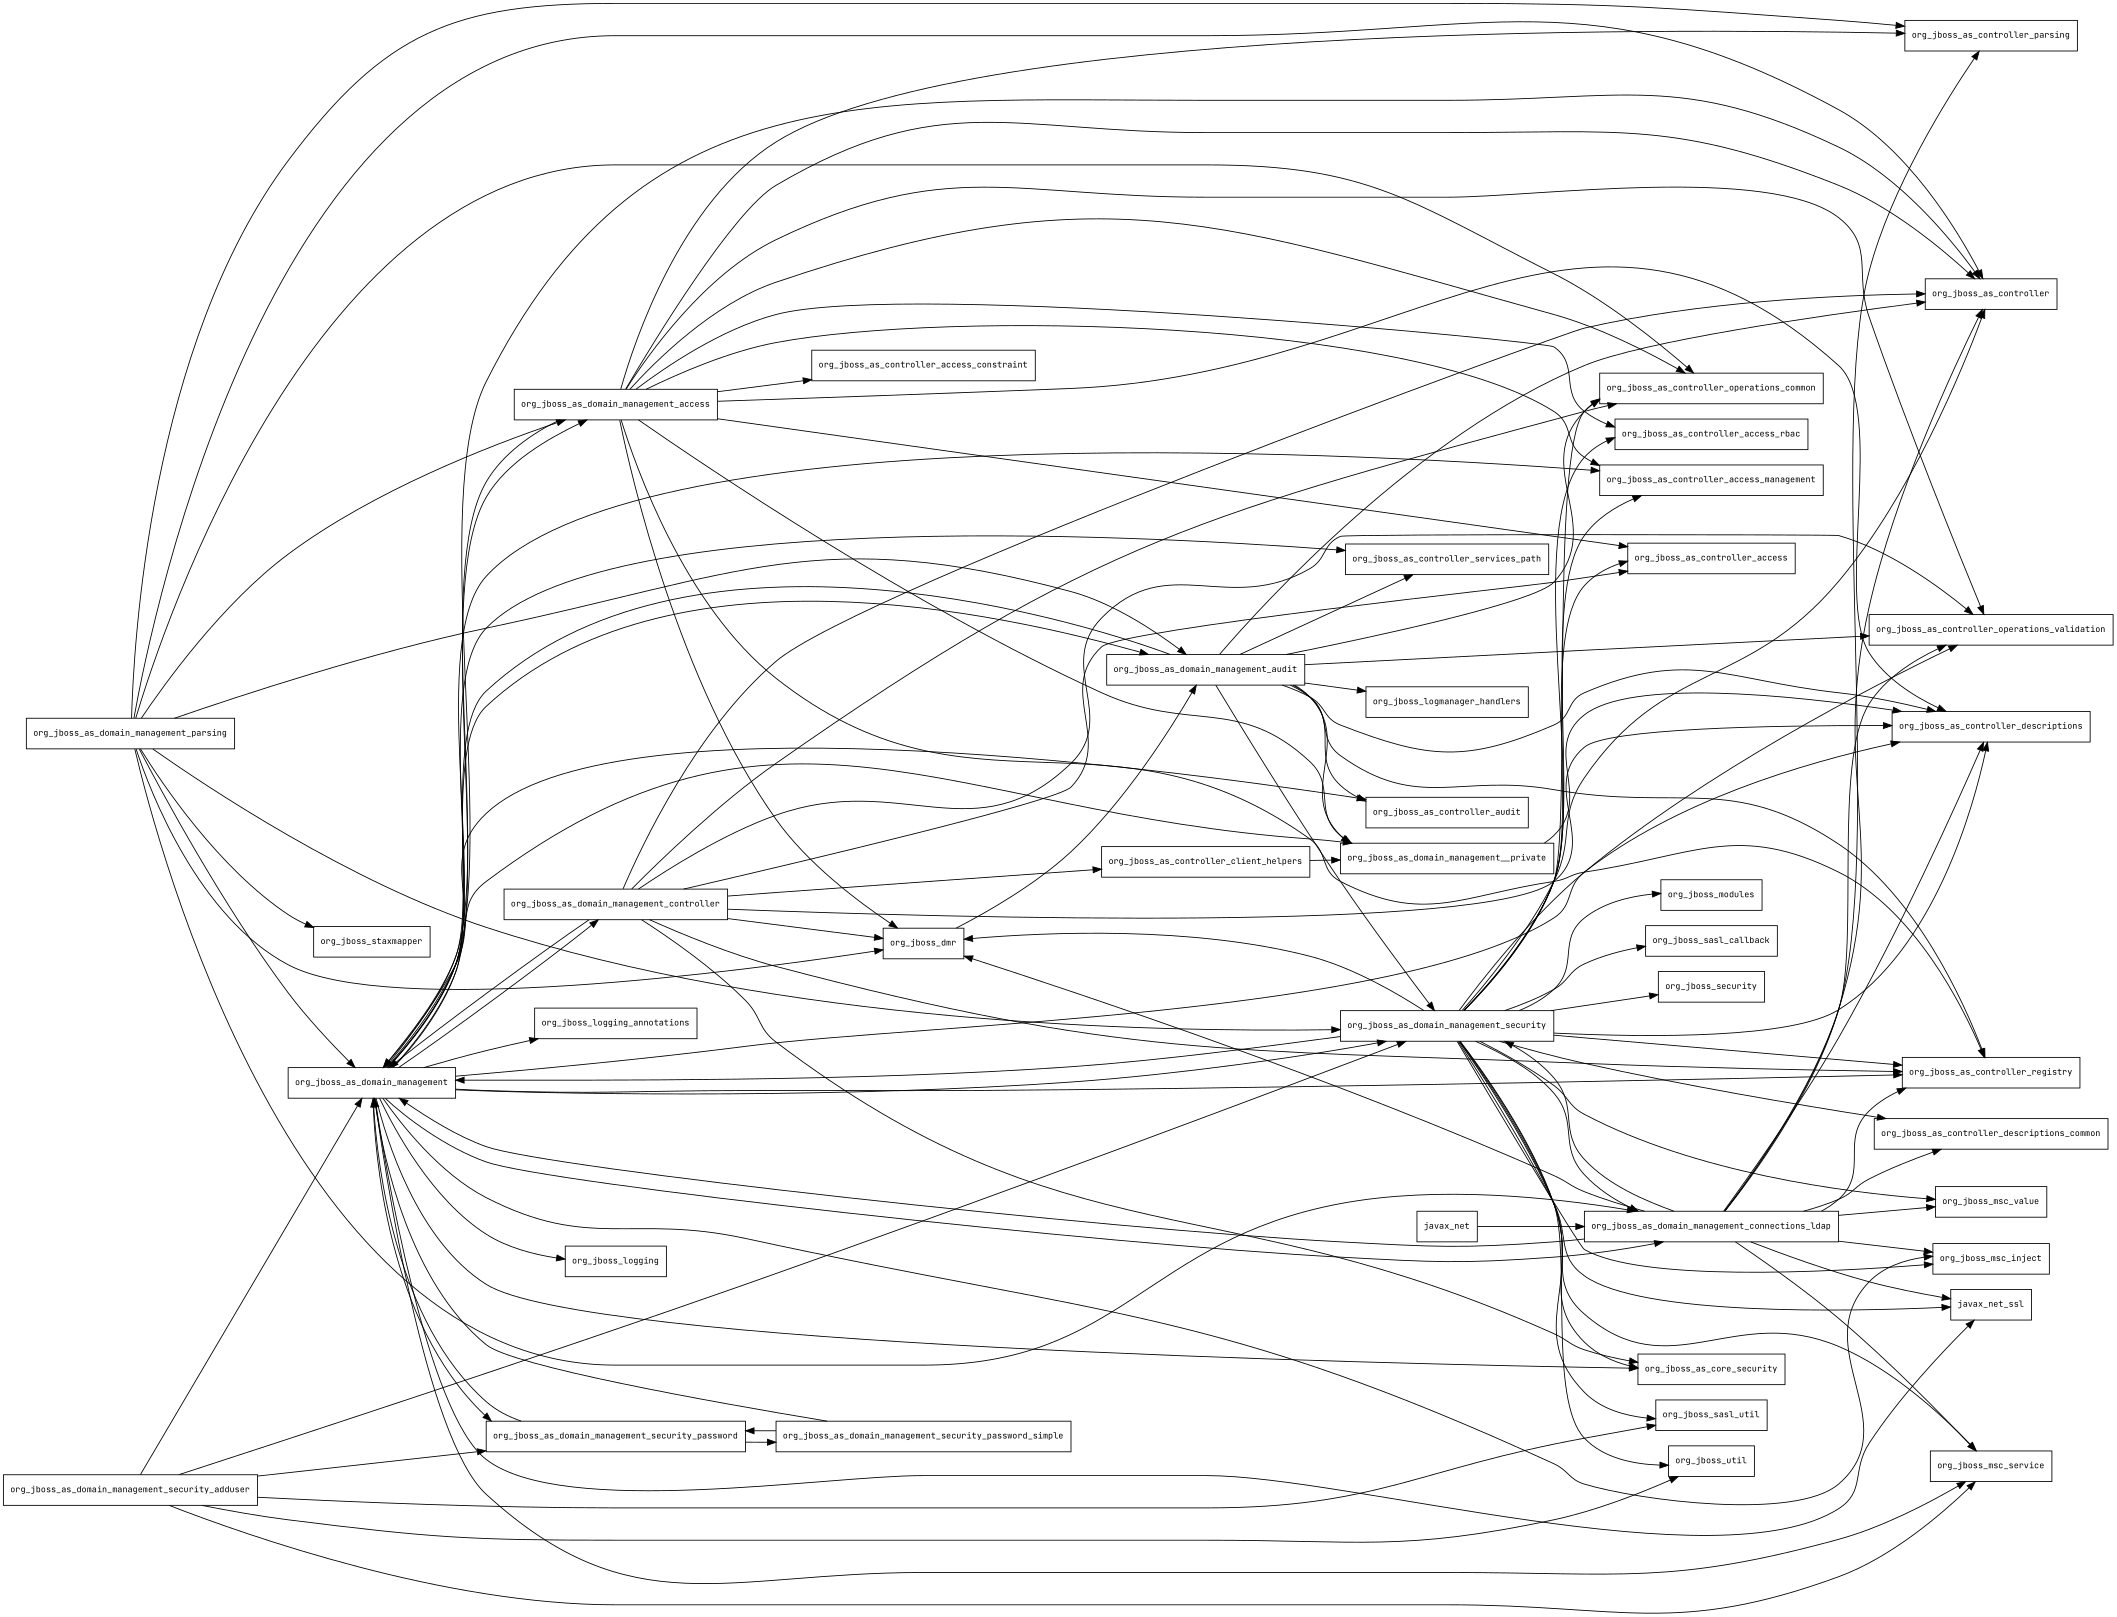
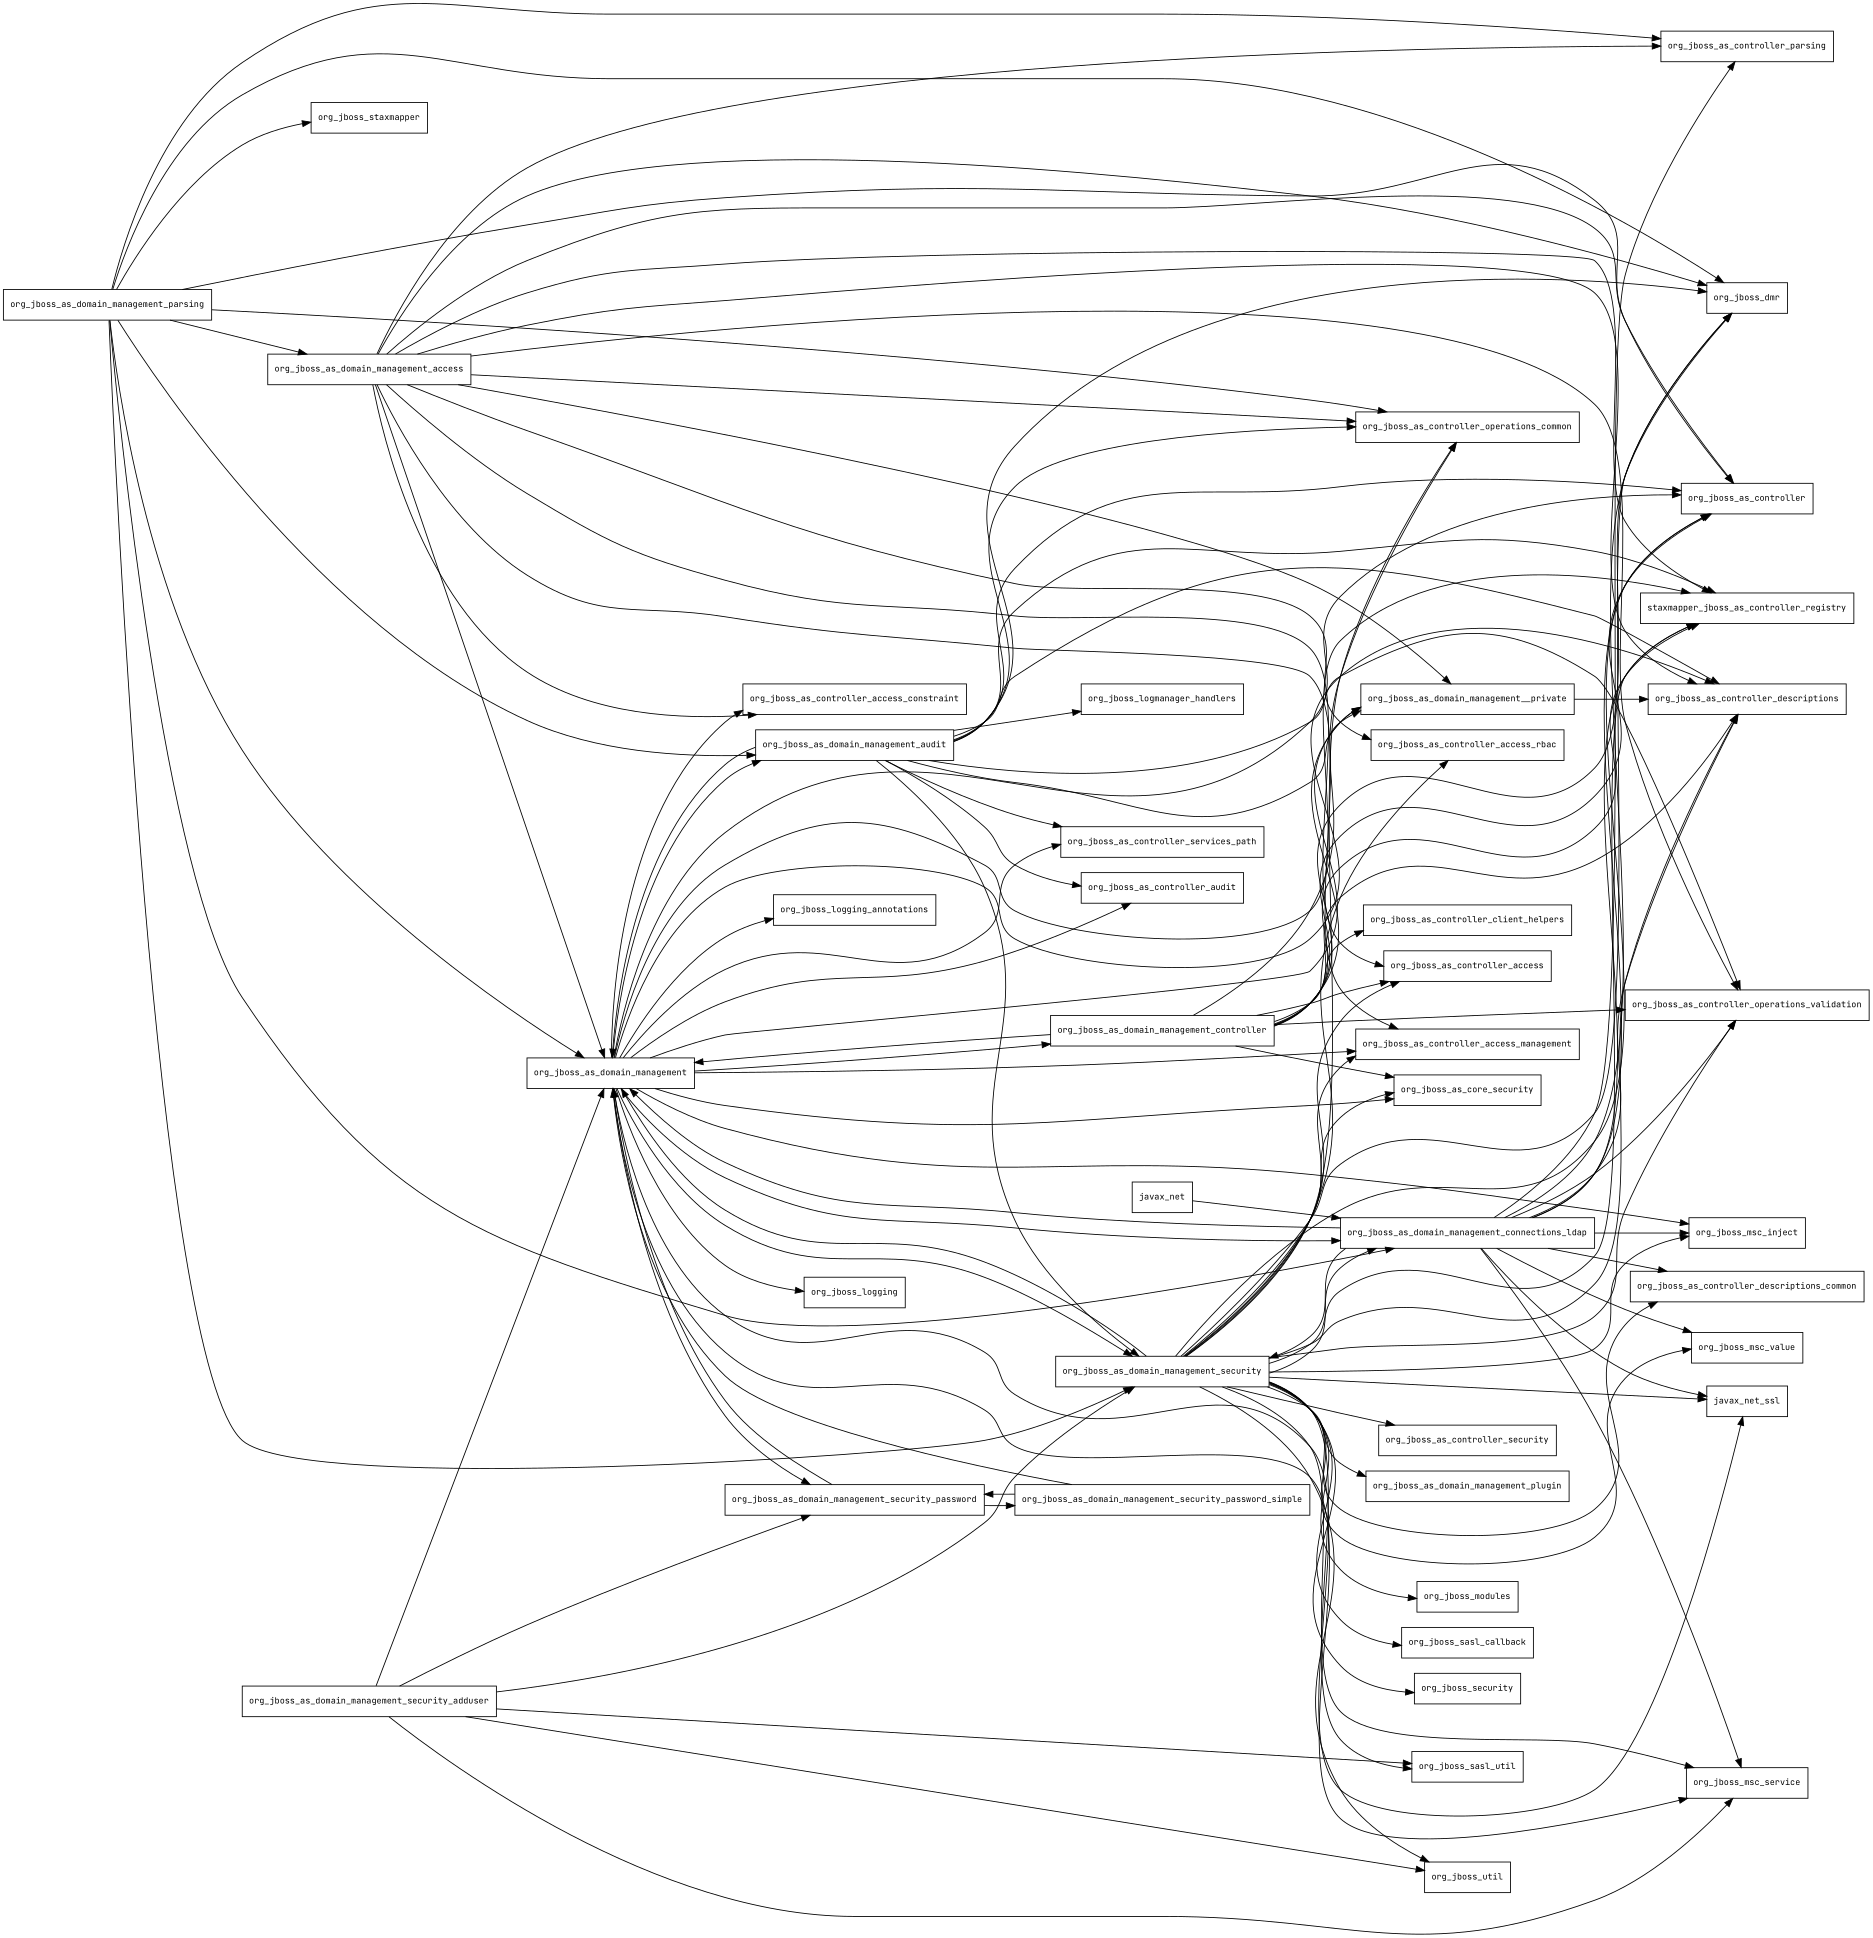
edge "org_jboss_as_domain_management" -> "org_jboss_as_domain_management_access": now "org_jboss_as_domain_management" -> "org_jboss_as_controller_access_constraint"
edge "org_jboss_dmr" -> "org_jboss_as_domain_management_audit": reversed
edge "org_jboss_as_controller_client_helpers" -> "org_jboss_as_domain_management__private": now "org_jboss_as_domain_management_controller" -> "org_jboss_as_domain_management__private"
node "org_jboss_as_controller_registry": label "org_jboss_as_controller_registry" -> "staxmapper_jboss_as_controller_registry"
node "org_jboss_as_controller_security": added
node "org_jboss_as_domain_management_plugin": added
